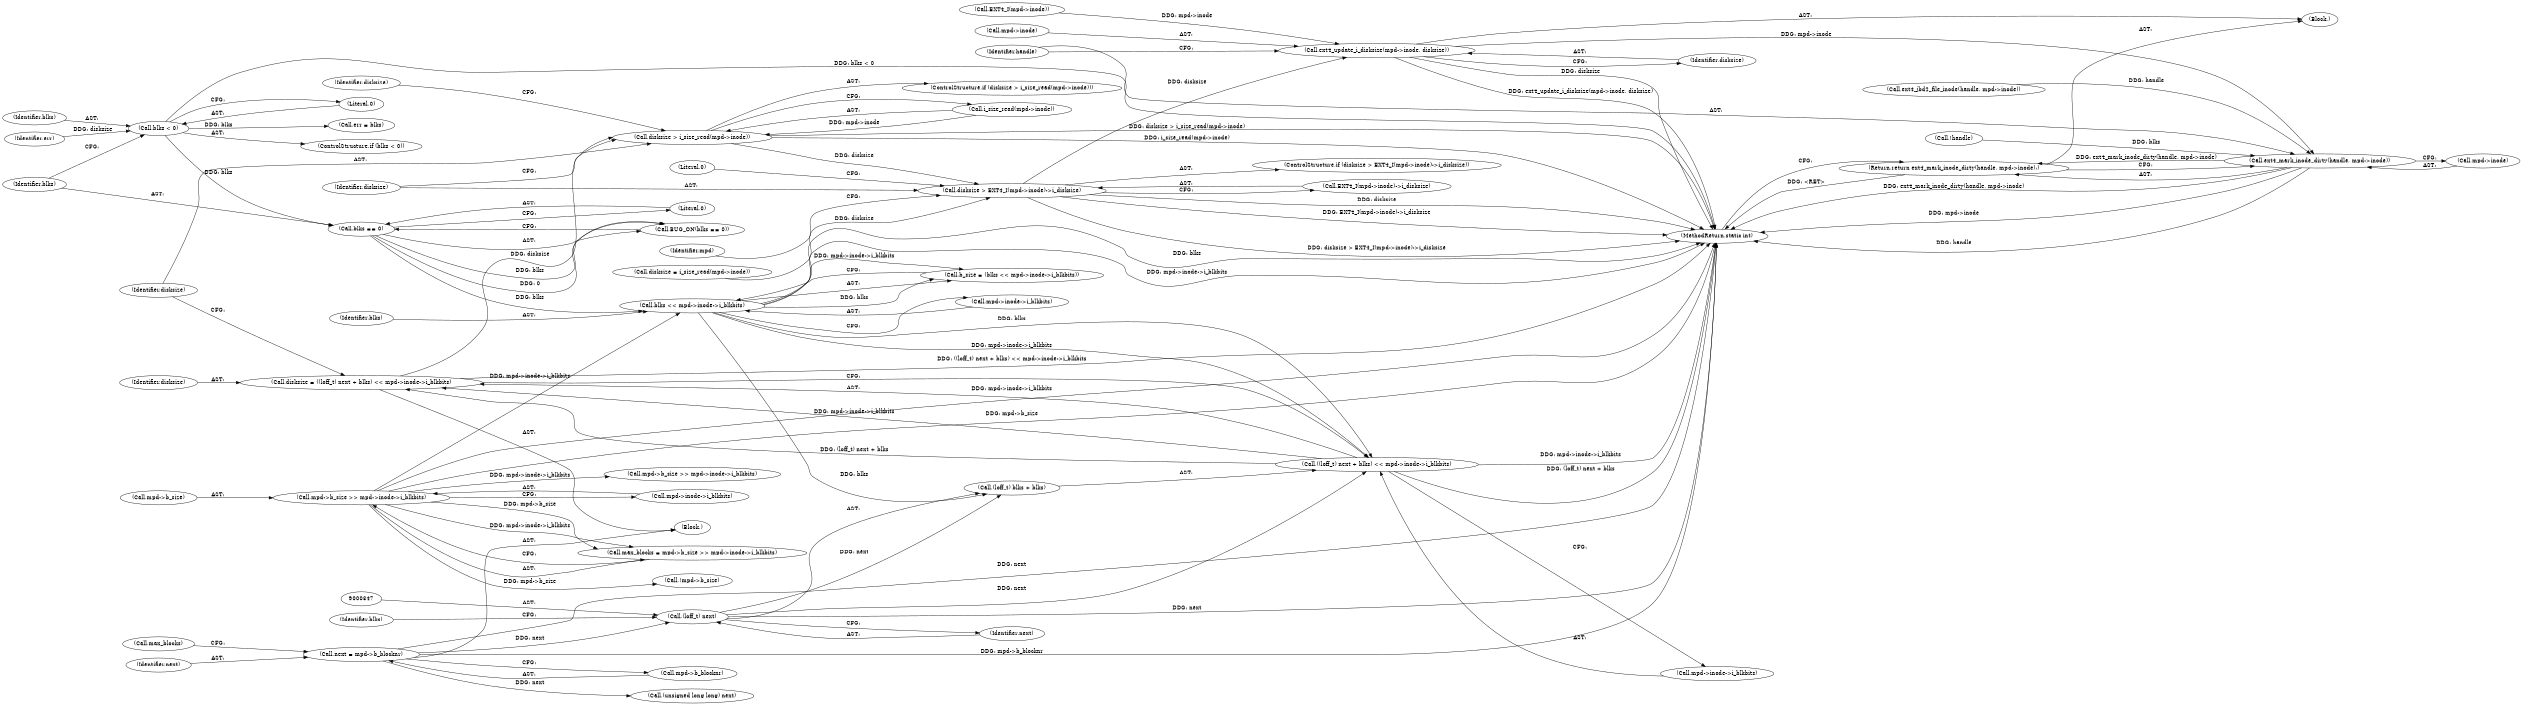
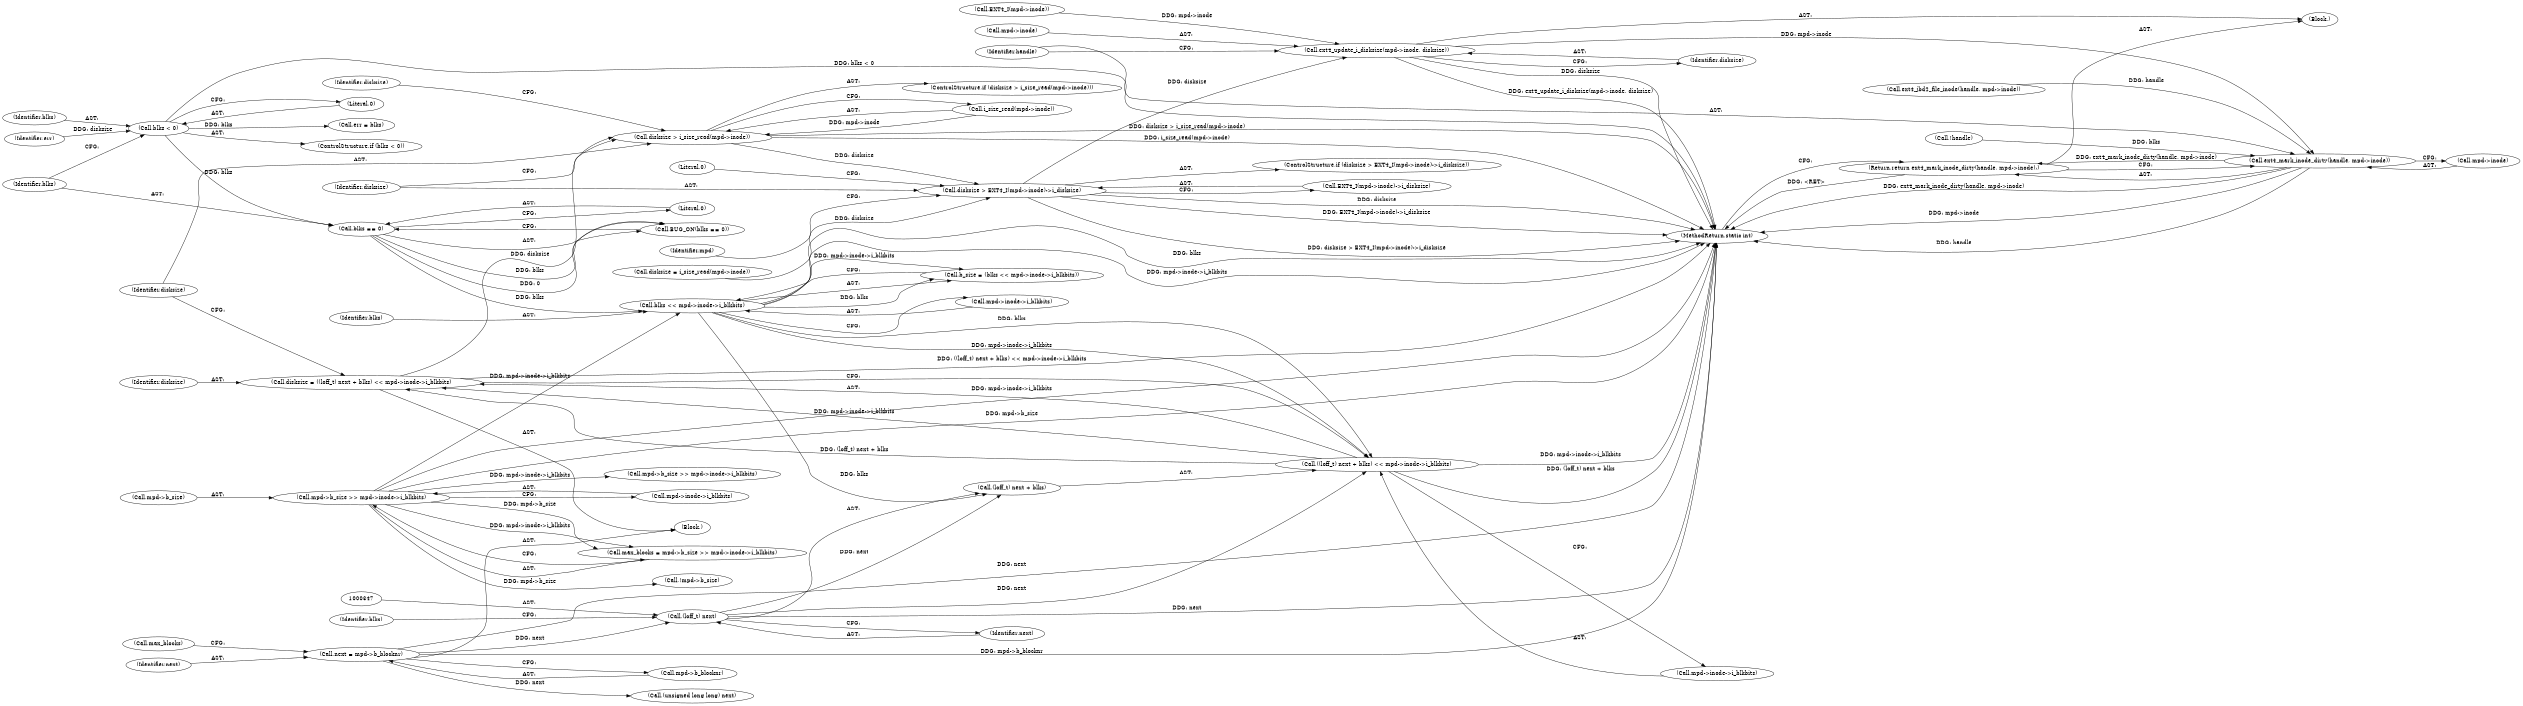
node "(Call,(loff_t) blks + blks)": label "(Call,(loff_t) blks + blks)" -> "(Call,(loff_t) next + blks)"
node "9000347": label "9000347" -> "1000347"
